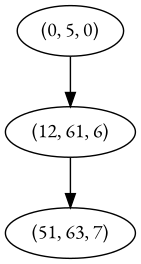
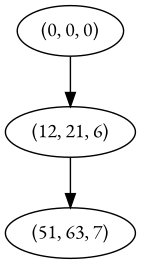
node "(0, 5, 0)": label "(0, 5, 0)" -> "(0, 0, 0)"
node "(12, 61, 6)": label "(12, 61, 6)" -> "(12, 21, 6)"
